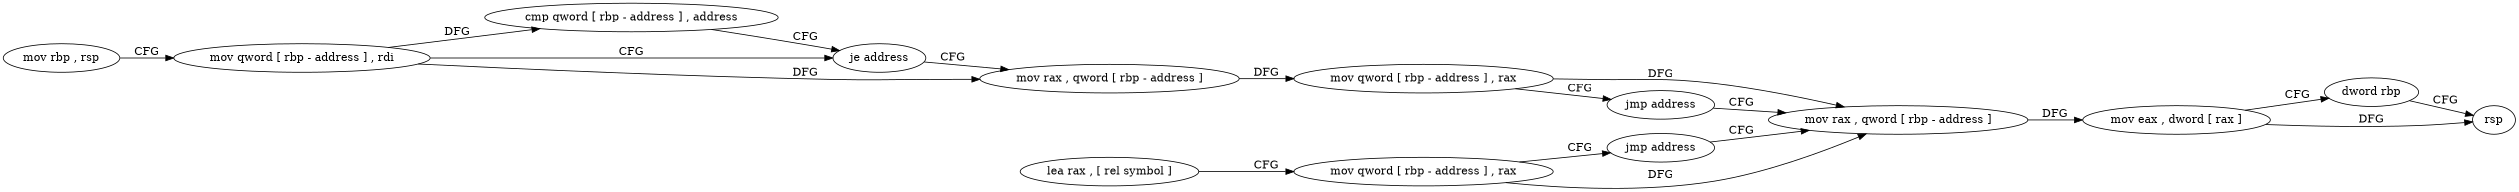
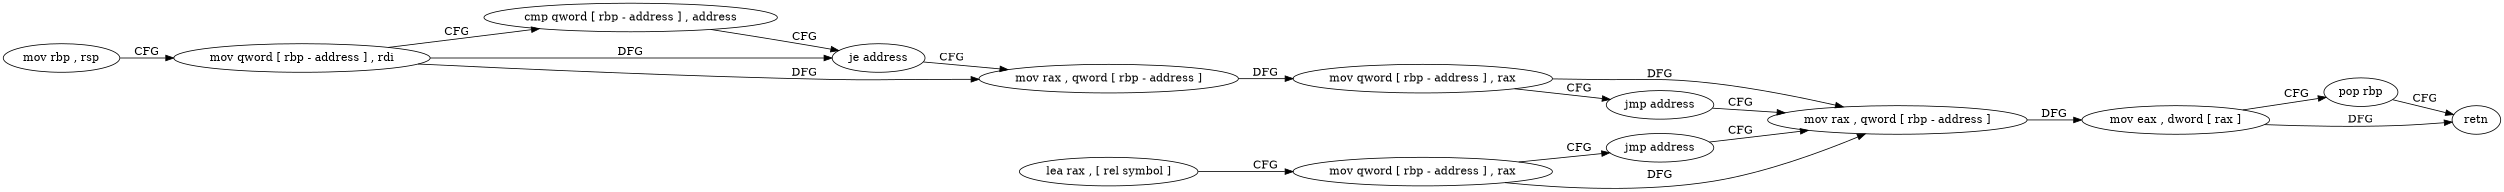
edge "mov qword [ rbp - address ] , rdi" -> "cmp qword [ rbp - address ] , address": label "DFG" -> "CFG"
edge "mov qword [ rbp - address ] , rdi" -> "je address": label "CFG" -> "DFG"
node "dword rbp": label "dword rbp" -> "pop rbp"
node "rsp": label "rsp" -> "retn"
